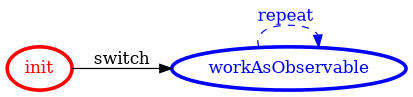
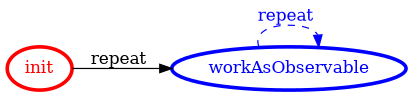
edge "init" -> "workAsObservable": label "switch" -> "repeat "
